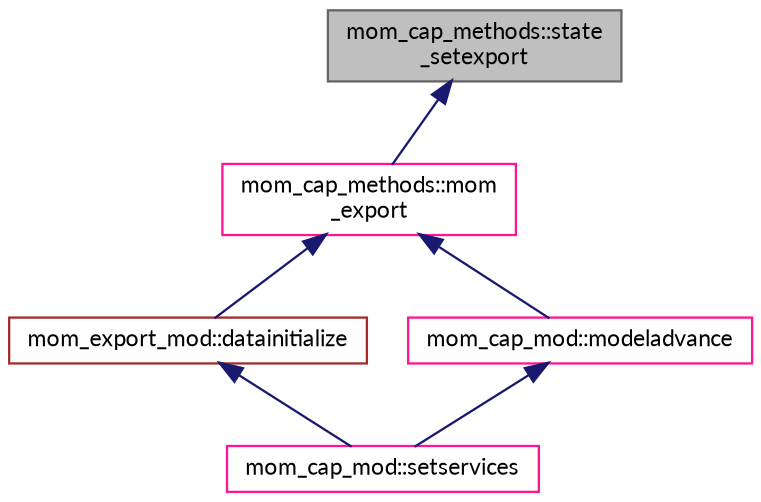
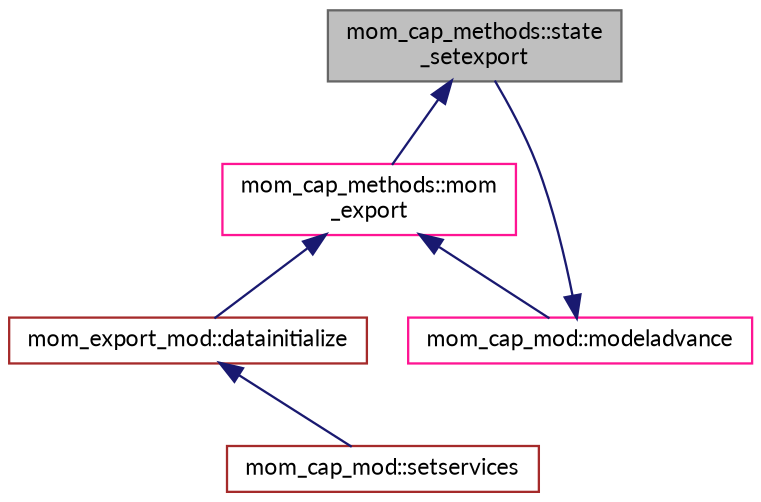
edge "mom_cap_mod::setservices" -> "mom_cap_mod::modeladvance": now "mom_cap_methods::state _setexport" -> "mom_cap_mod::modeladvance"
node "mom_cap_mod::setservices": color deeppink -> brown
